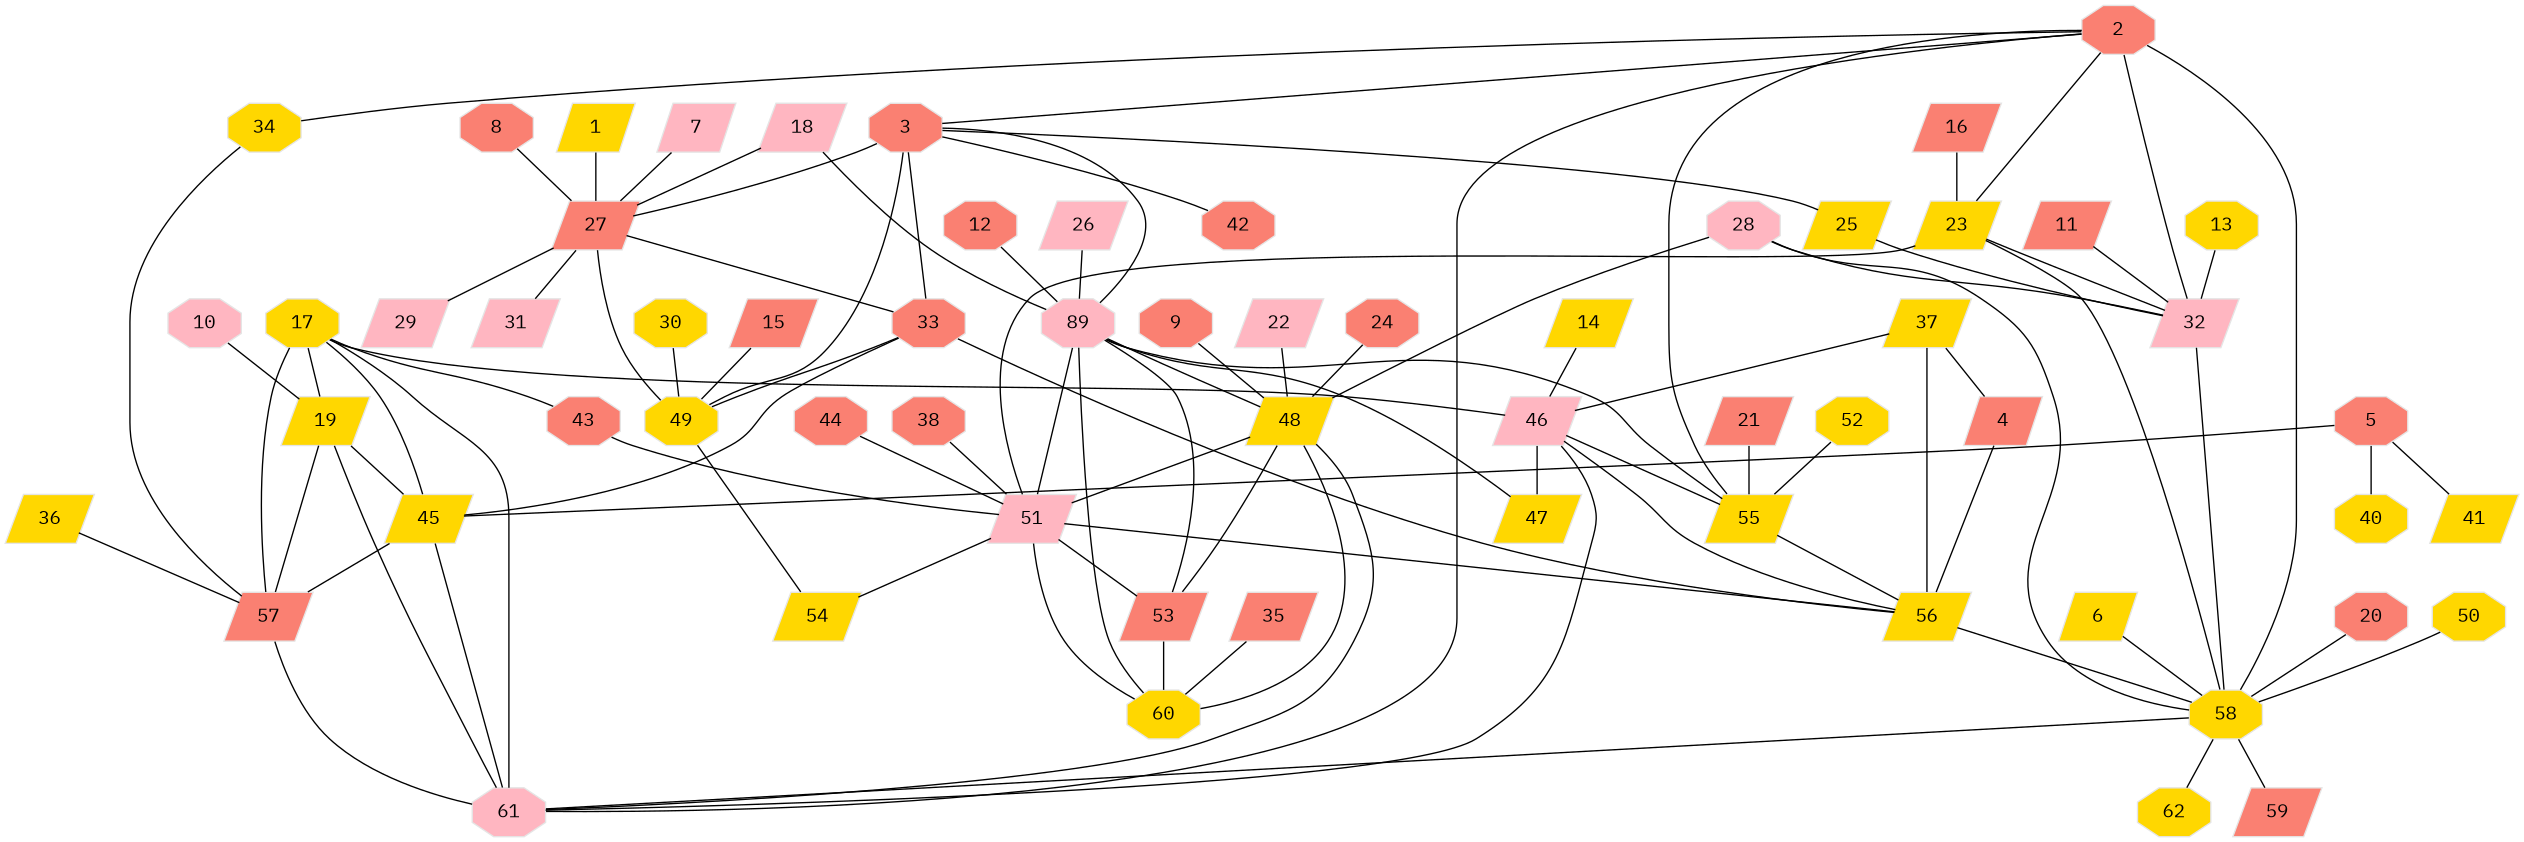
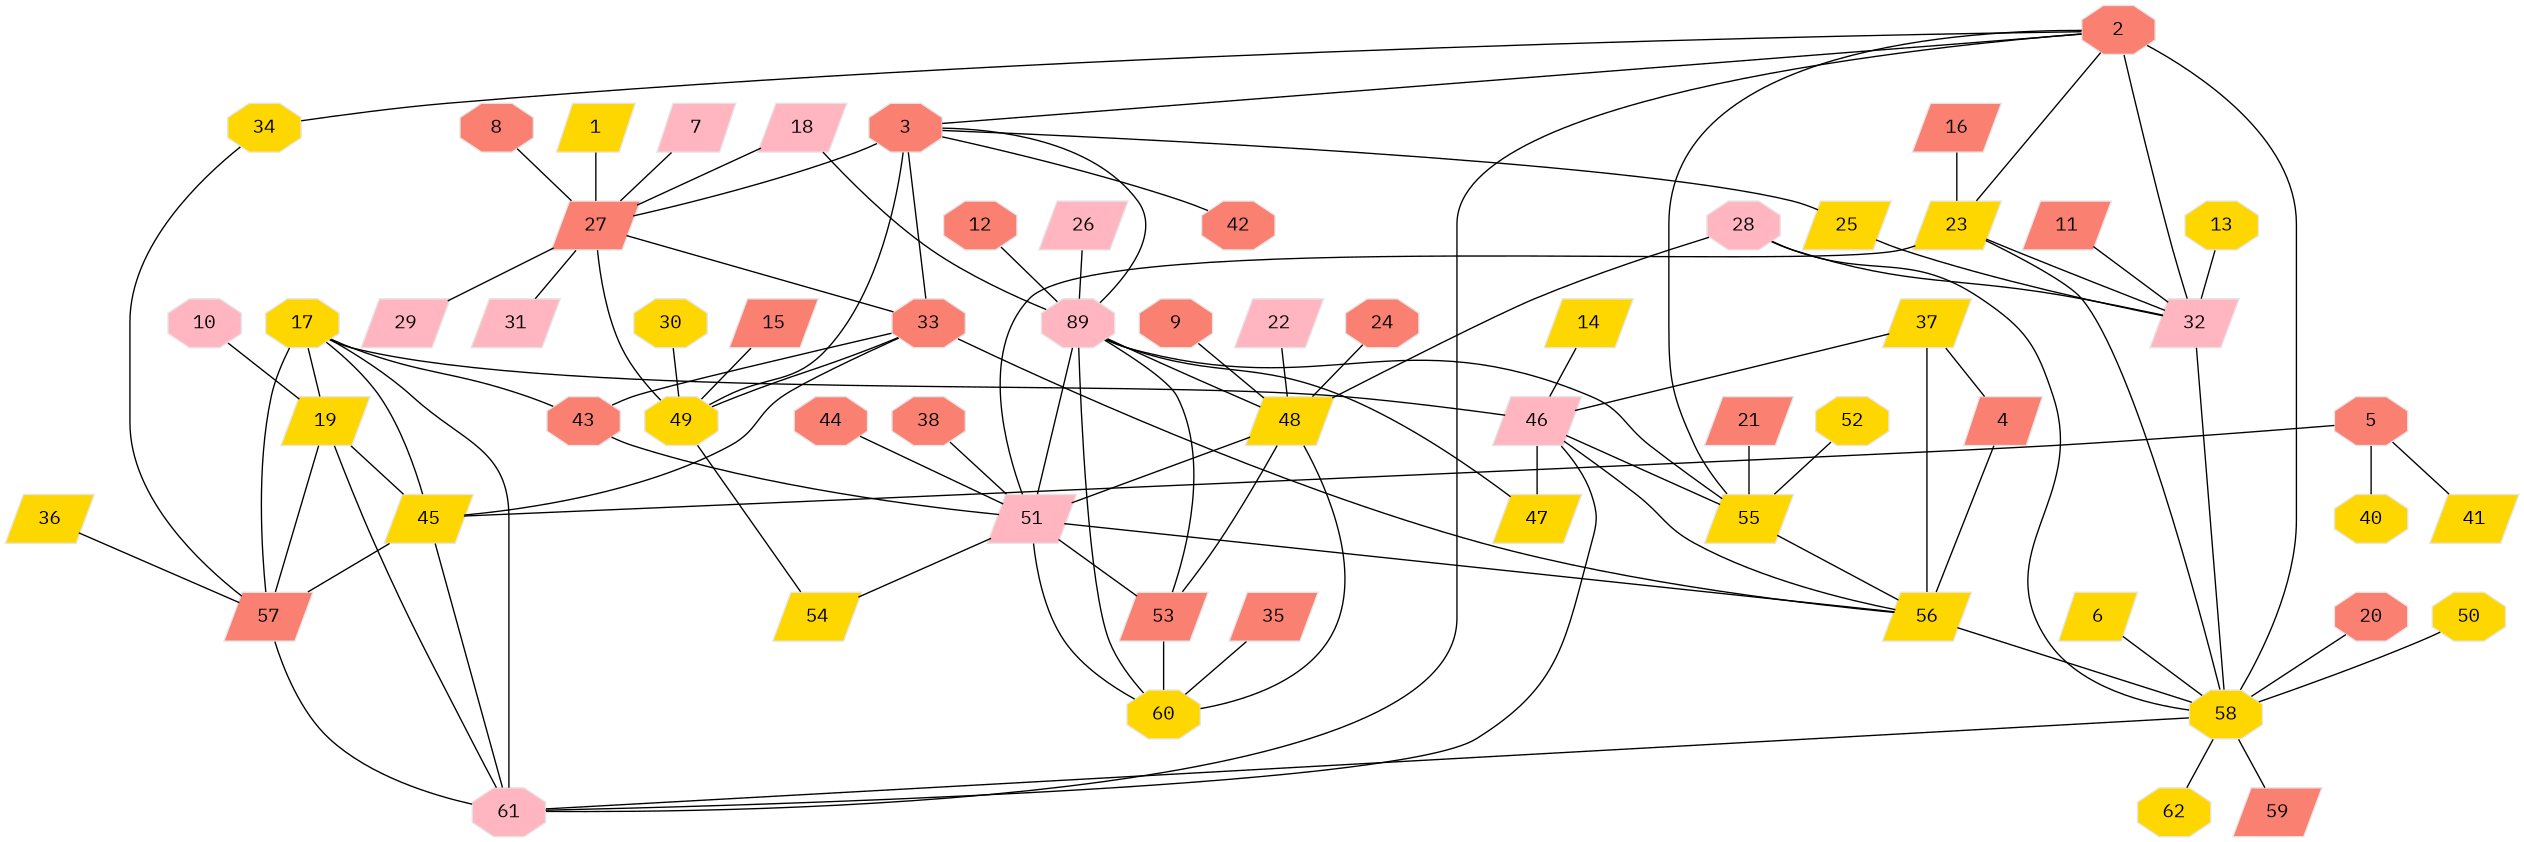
edge "33" -- "43": added
edge "48" -- "61": removed
